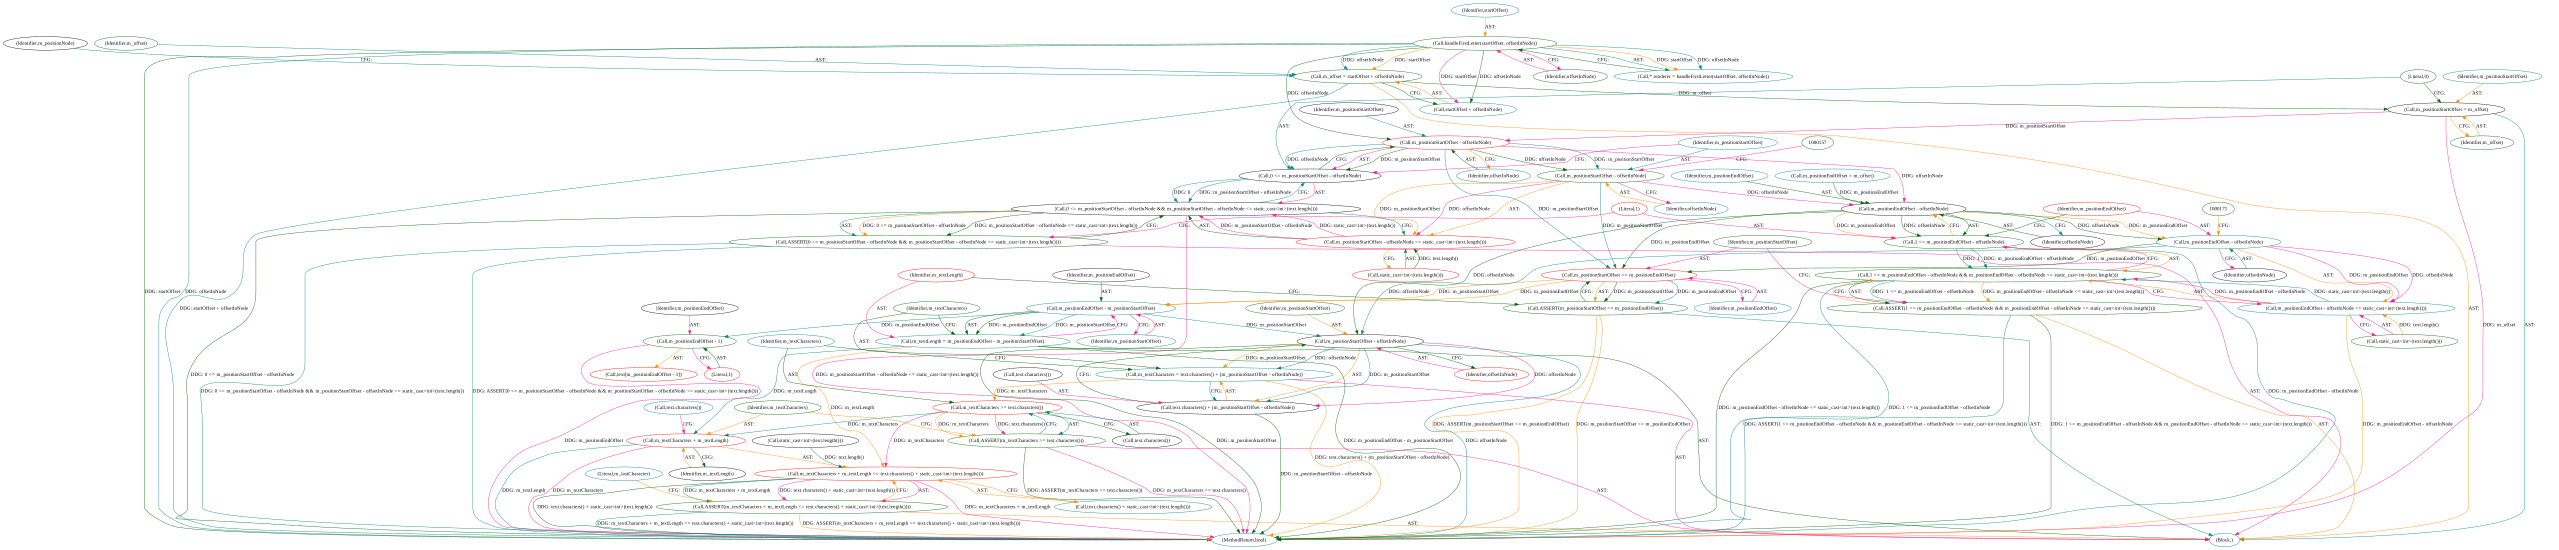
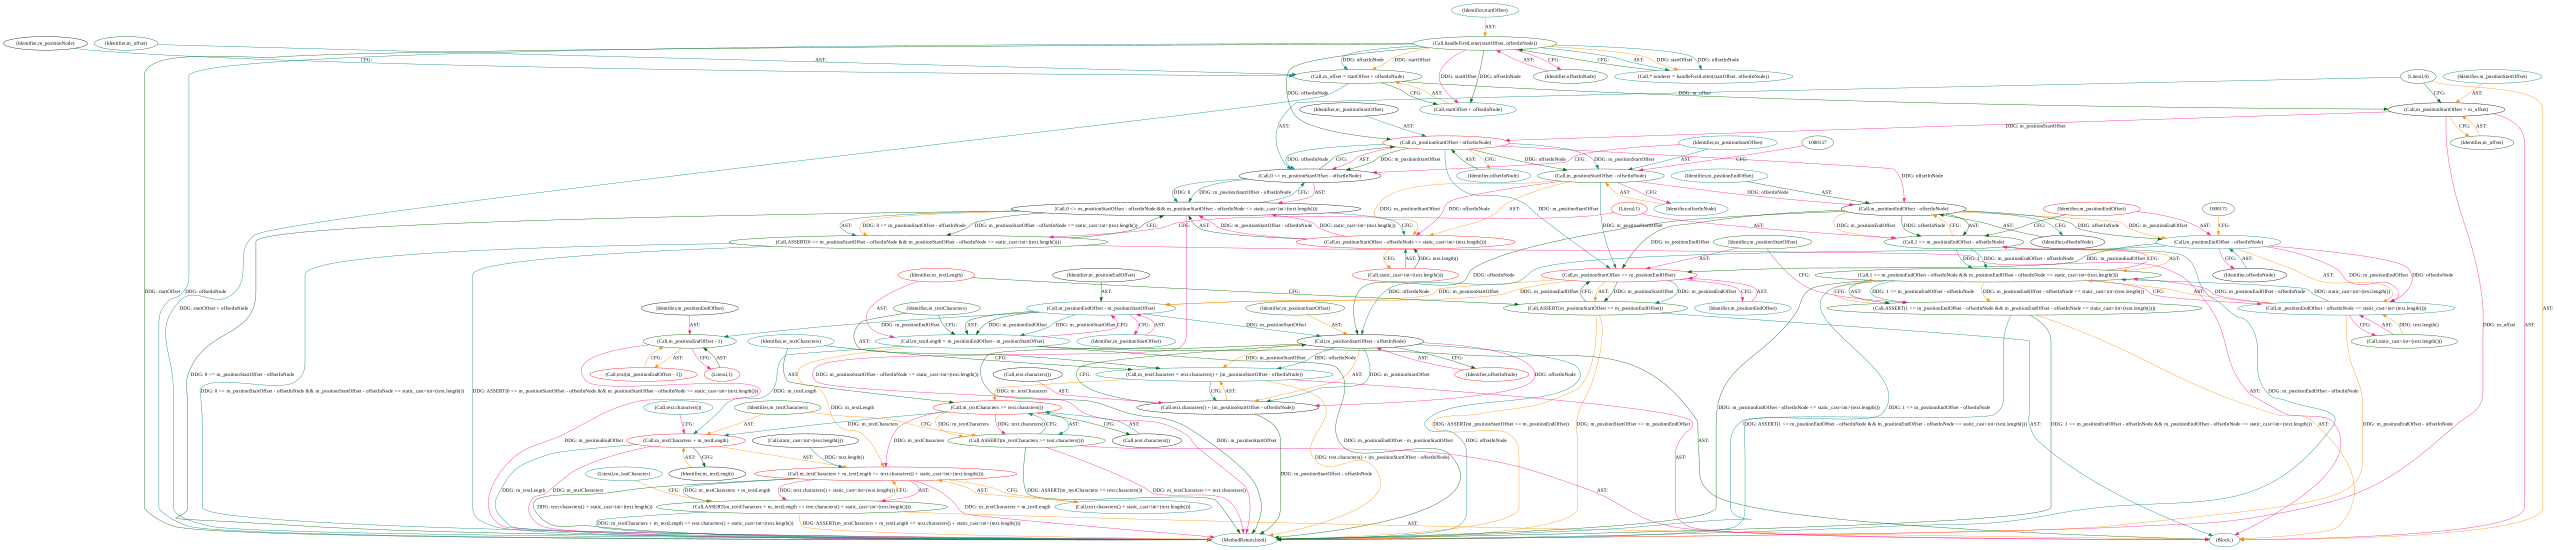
node "(Call,m_positionEndOffset = m_offset)": removed
edge "(Call,m_offset = startOffset + offsetInNode)" -> "(Block,)": now "(Literal,0)" -> "(Block,)"
edge "(Call,text[m_positionEndOffset - 1])" -> "(Call,m_positionEndOffset - 1)": added, label "CFG:"
edge "(Call,m_positionStartOffset = m_offset)" -> "(Block,)": color teal -> deeppink
